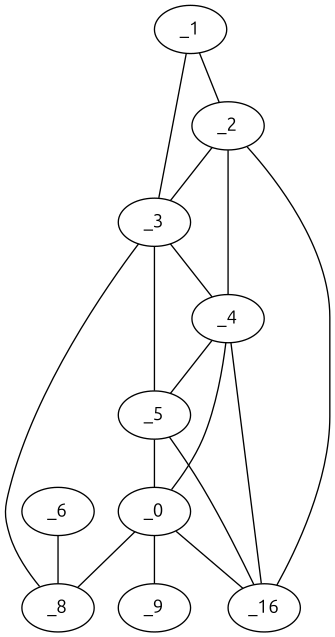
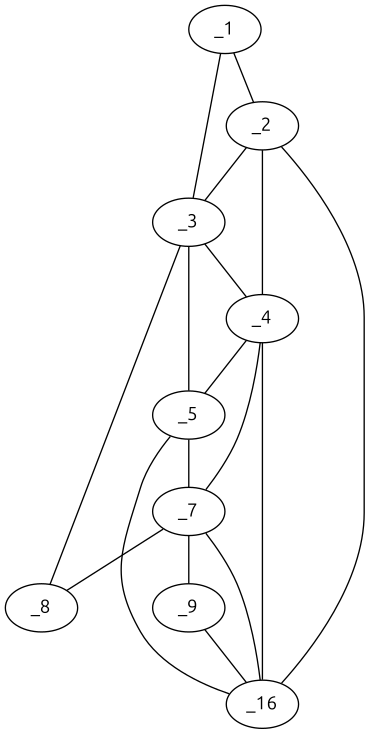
node "_6": removed
node "_0": label "_0" -> "_7"
edge "_9" -- "_16": added
